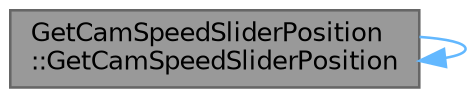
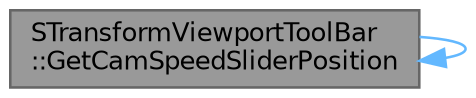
node "GetCamSpeedSliderPosition ::GetCamSpeedSliderPosition": label "GetCamSpeedSliderPosition ::GetCamSpeedSliderPosition" -> "STransformViewportToolBar ::GetCamSpeedSliderPosition"
